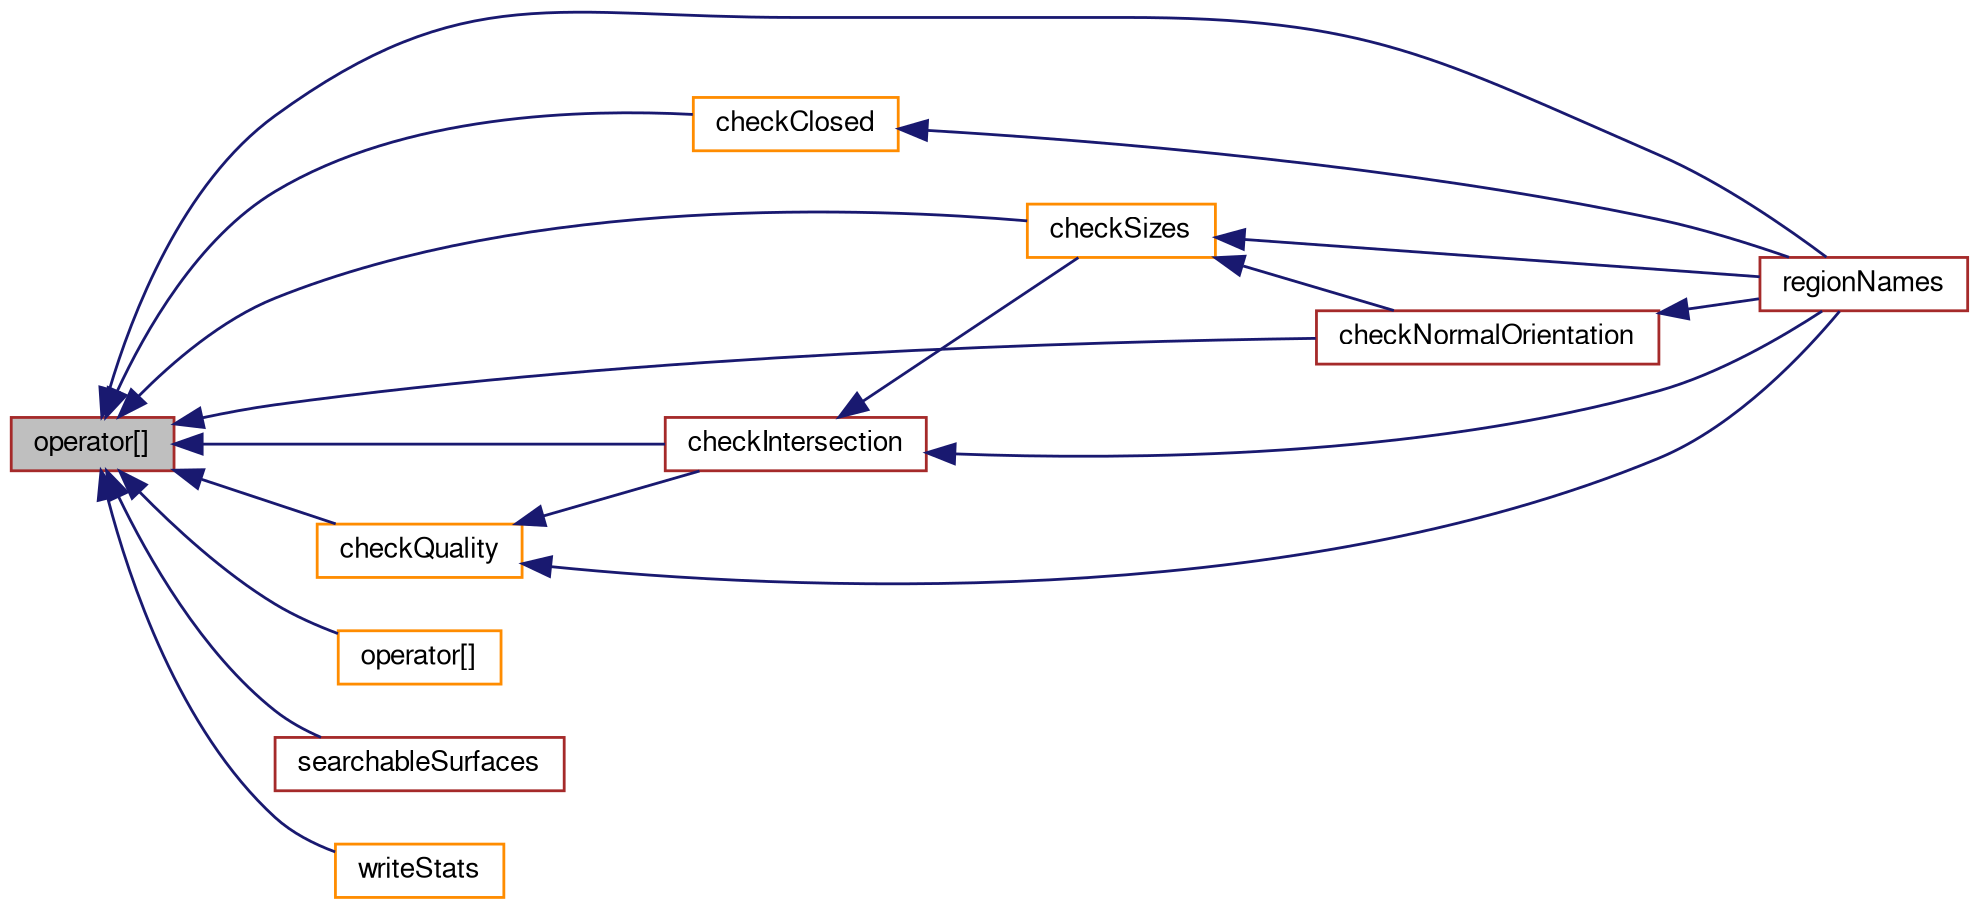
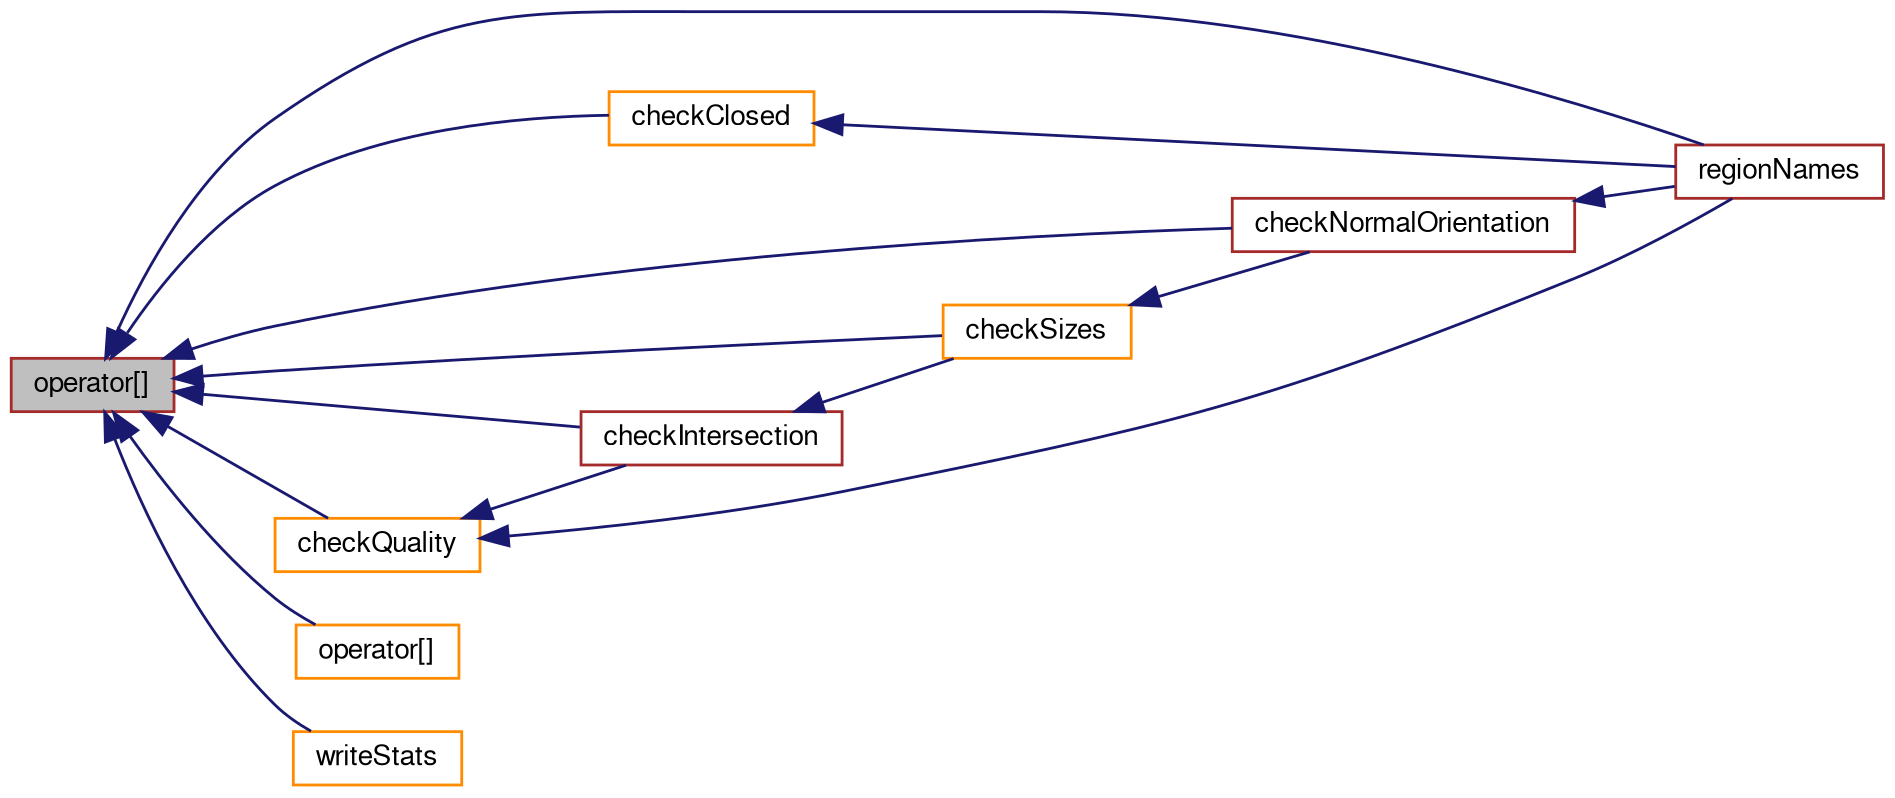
edge "regionNames" -> "checkSizes": removed
edge "regionNames" -> "checkIntersection": removed
node "searchableSurfaces": removed
